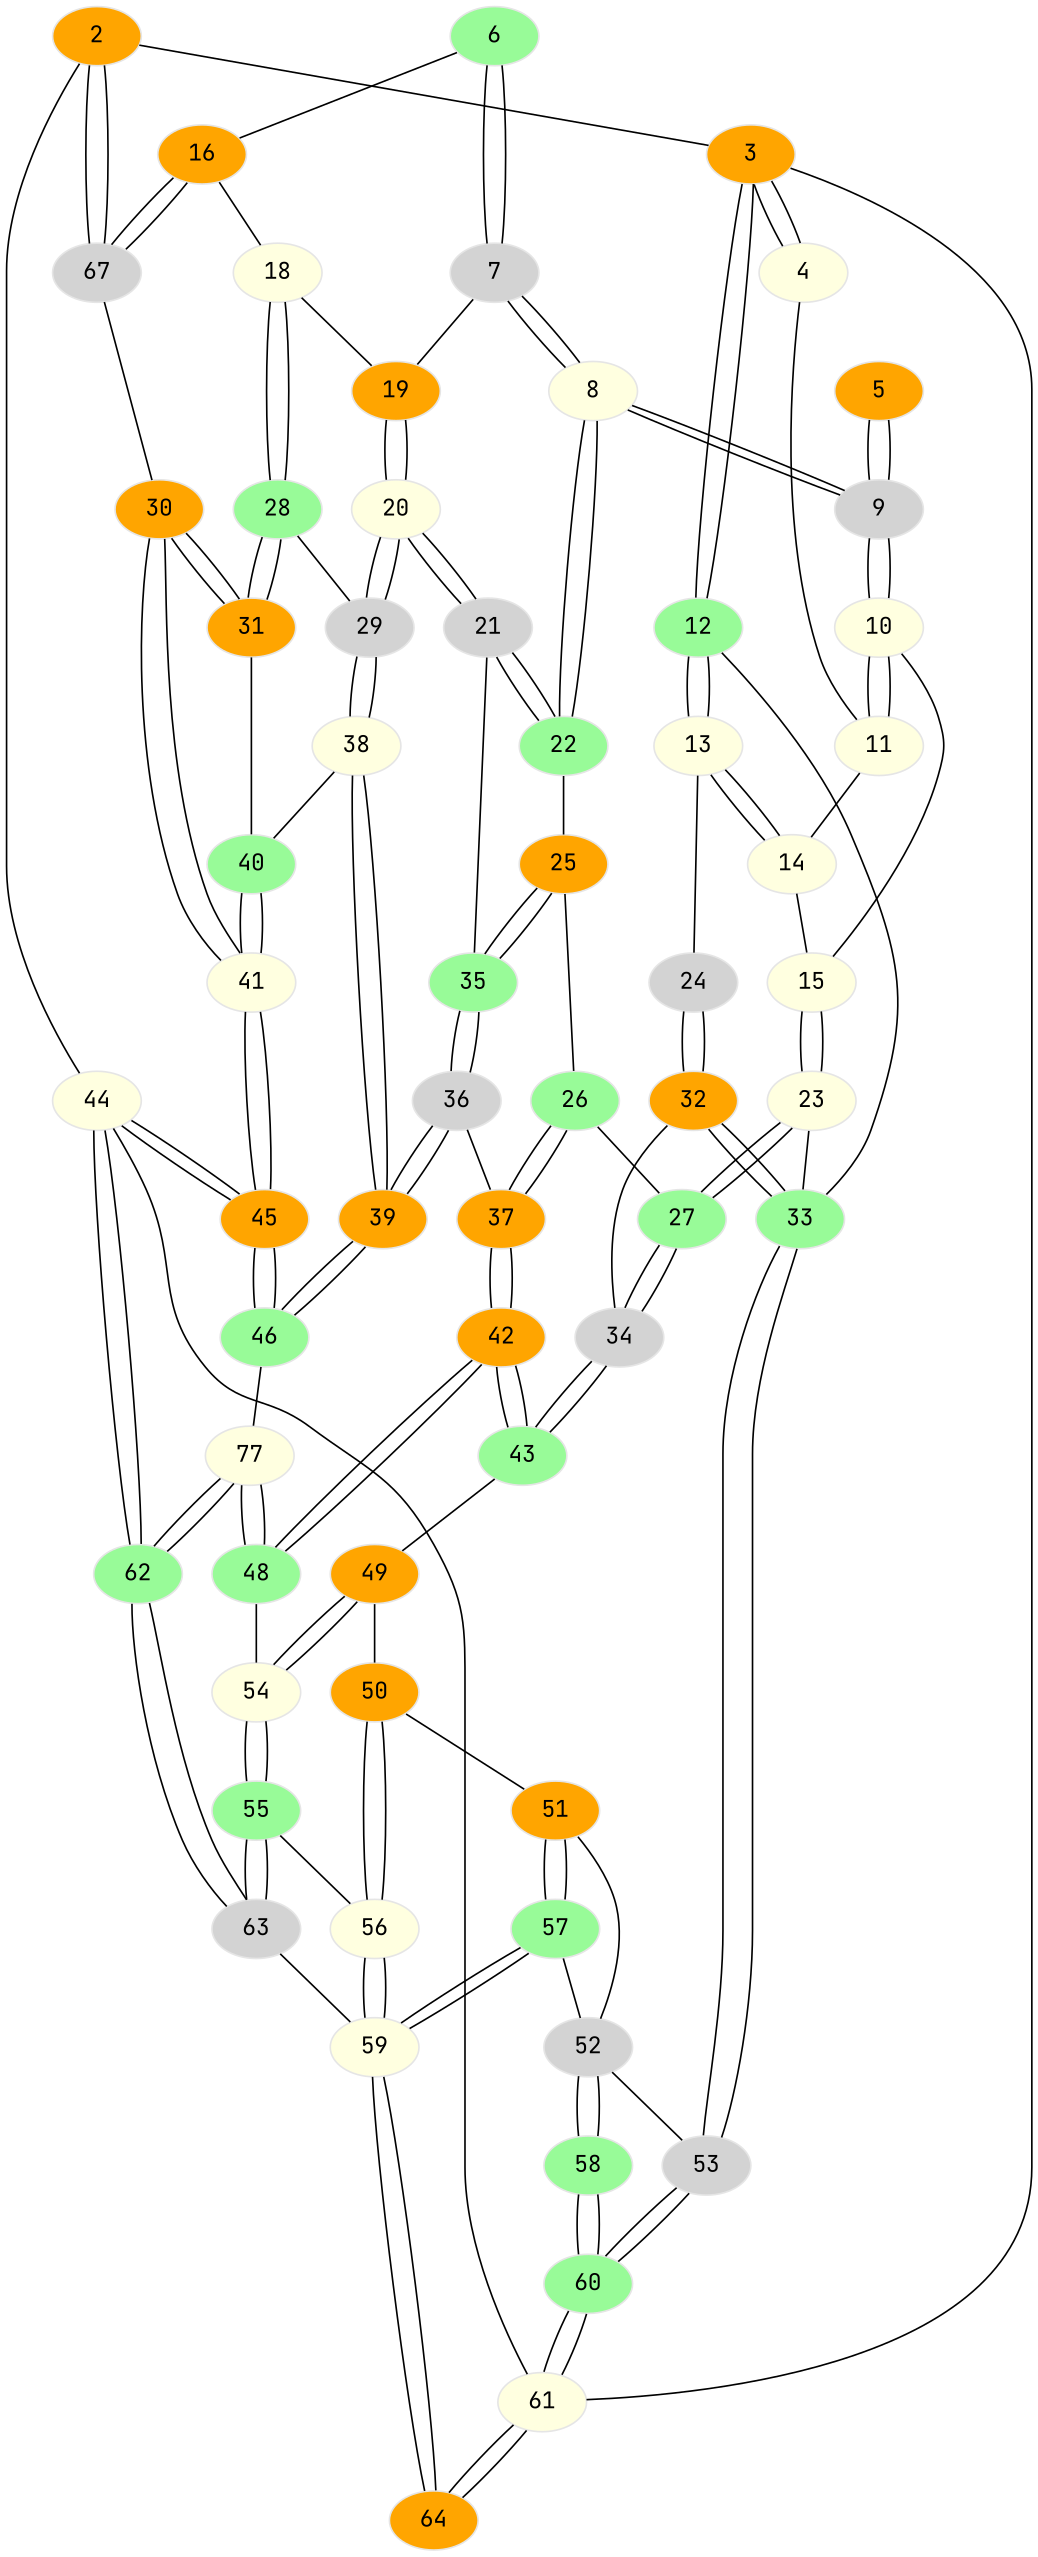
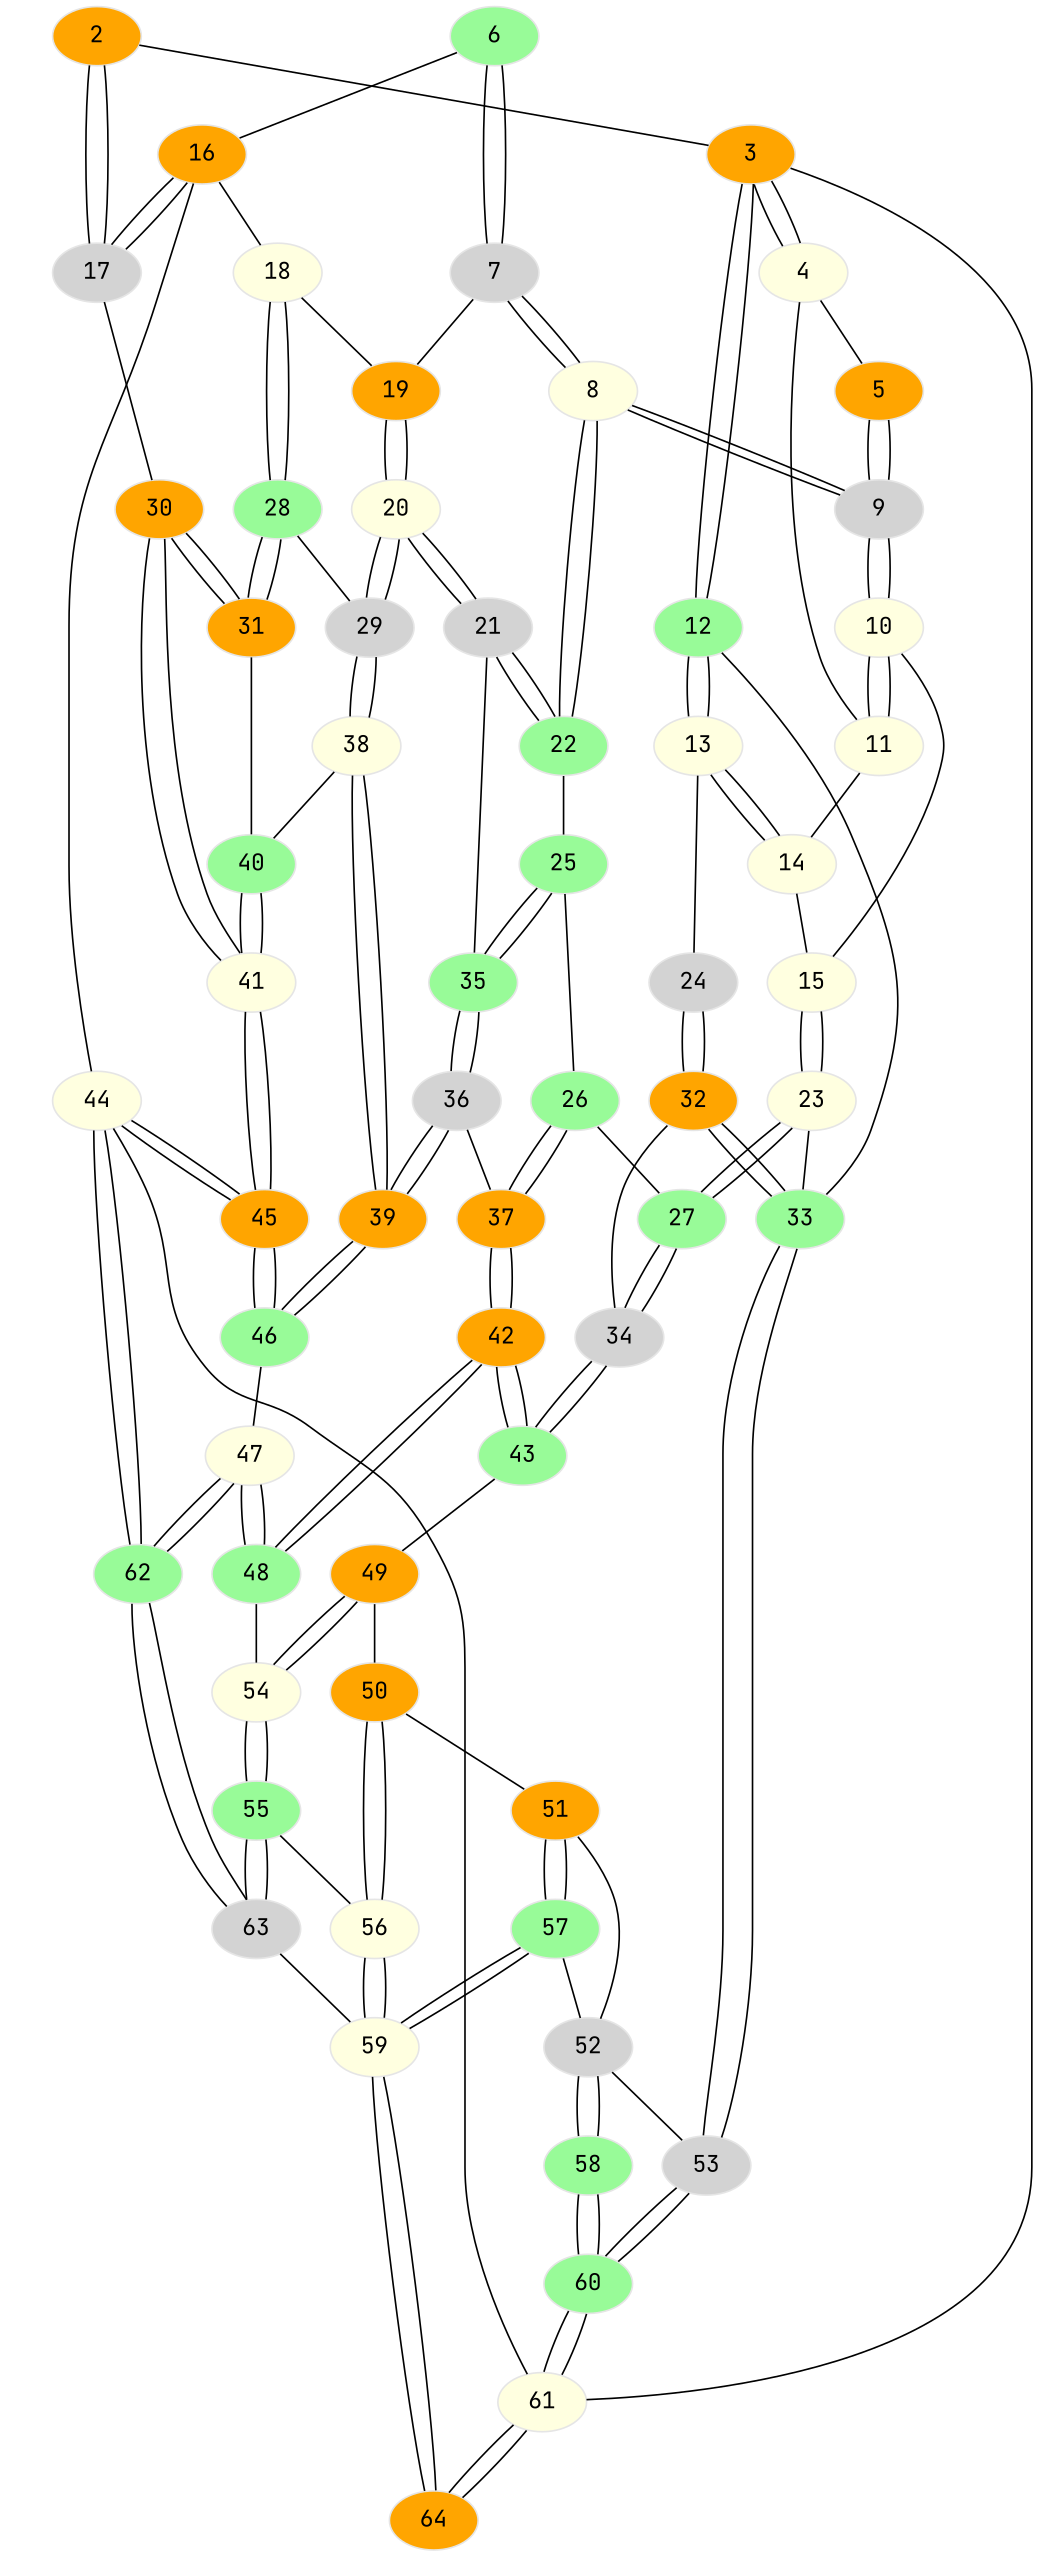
node "67": label "67" -> "17"
edge "4" -- "5": added
edge "2" -- "44": now "16" -- "44"
node "25": fillcolor orange -> palegreen
node "77": label "77" -> "47"
